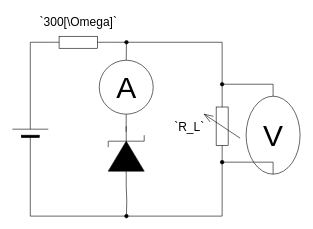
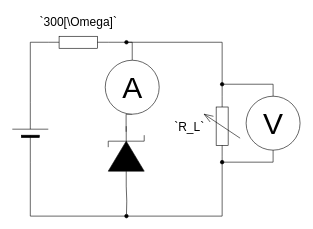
node "A": moved (126, 87) -> (132, 87)
node "V": size 54x78 -> 54x54
